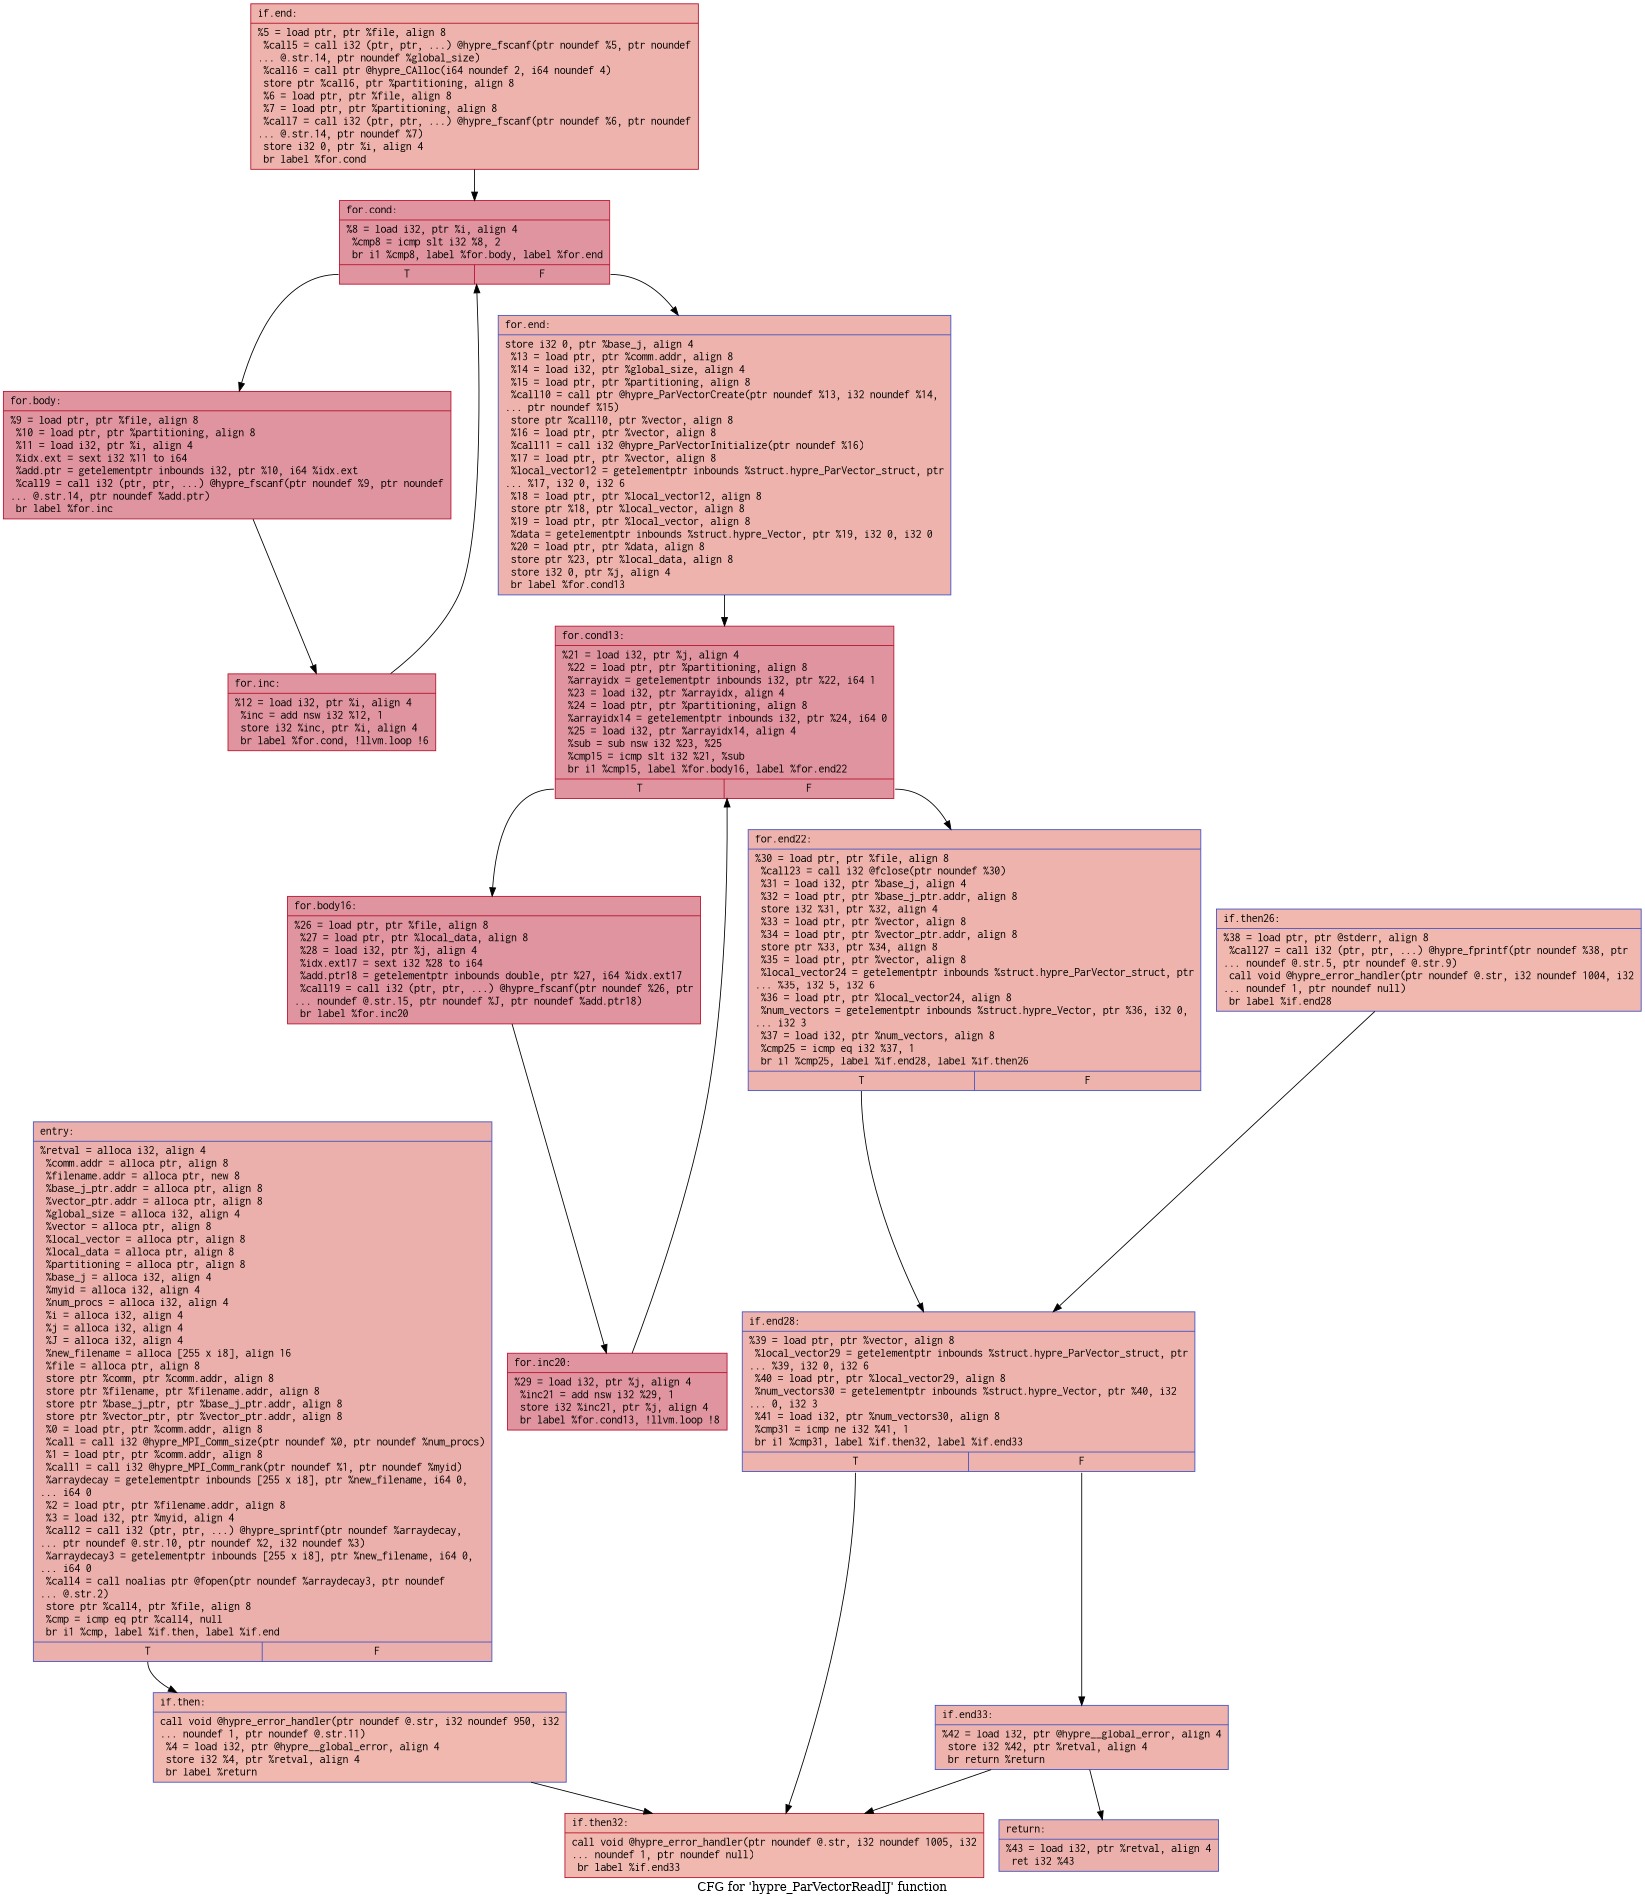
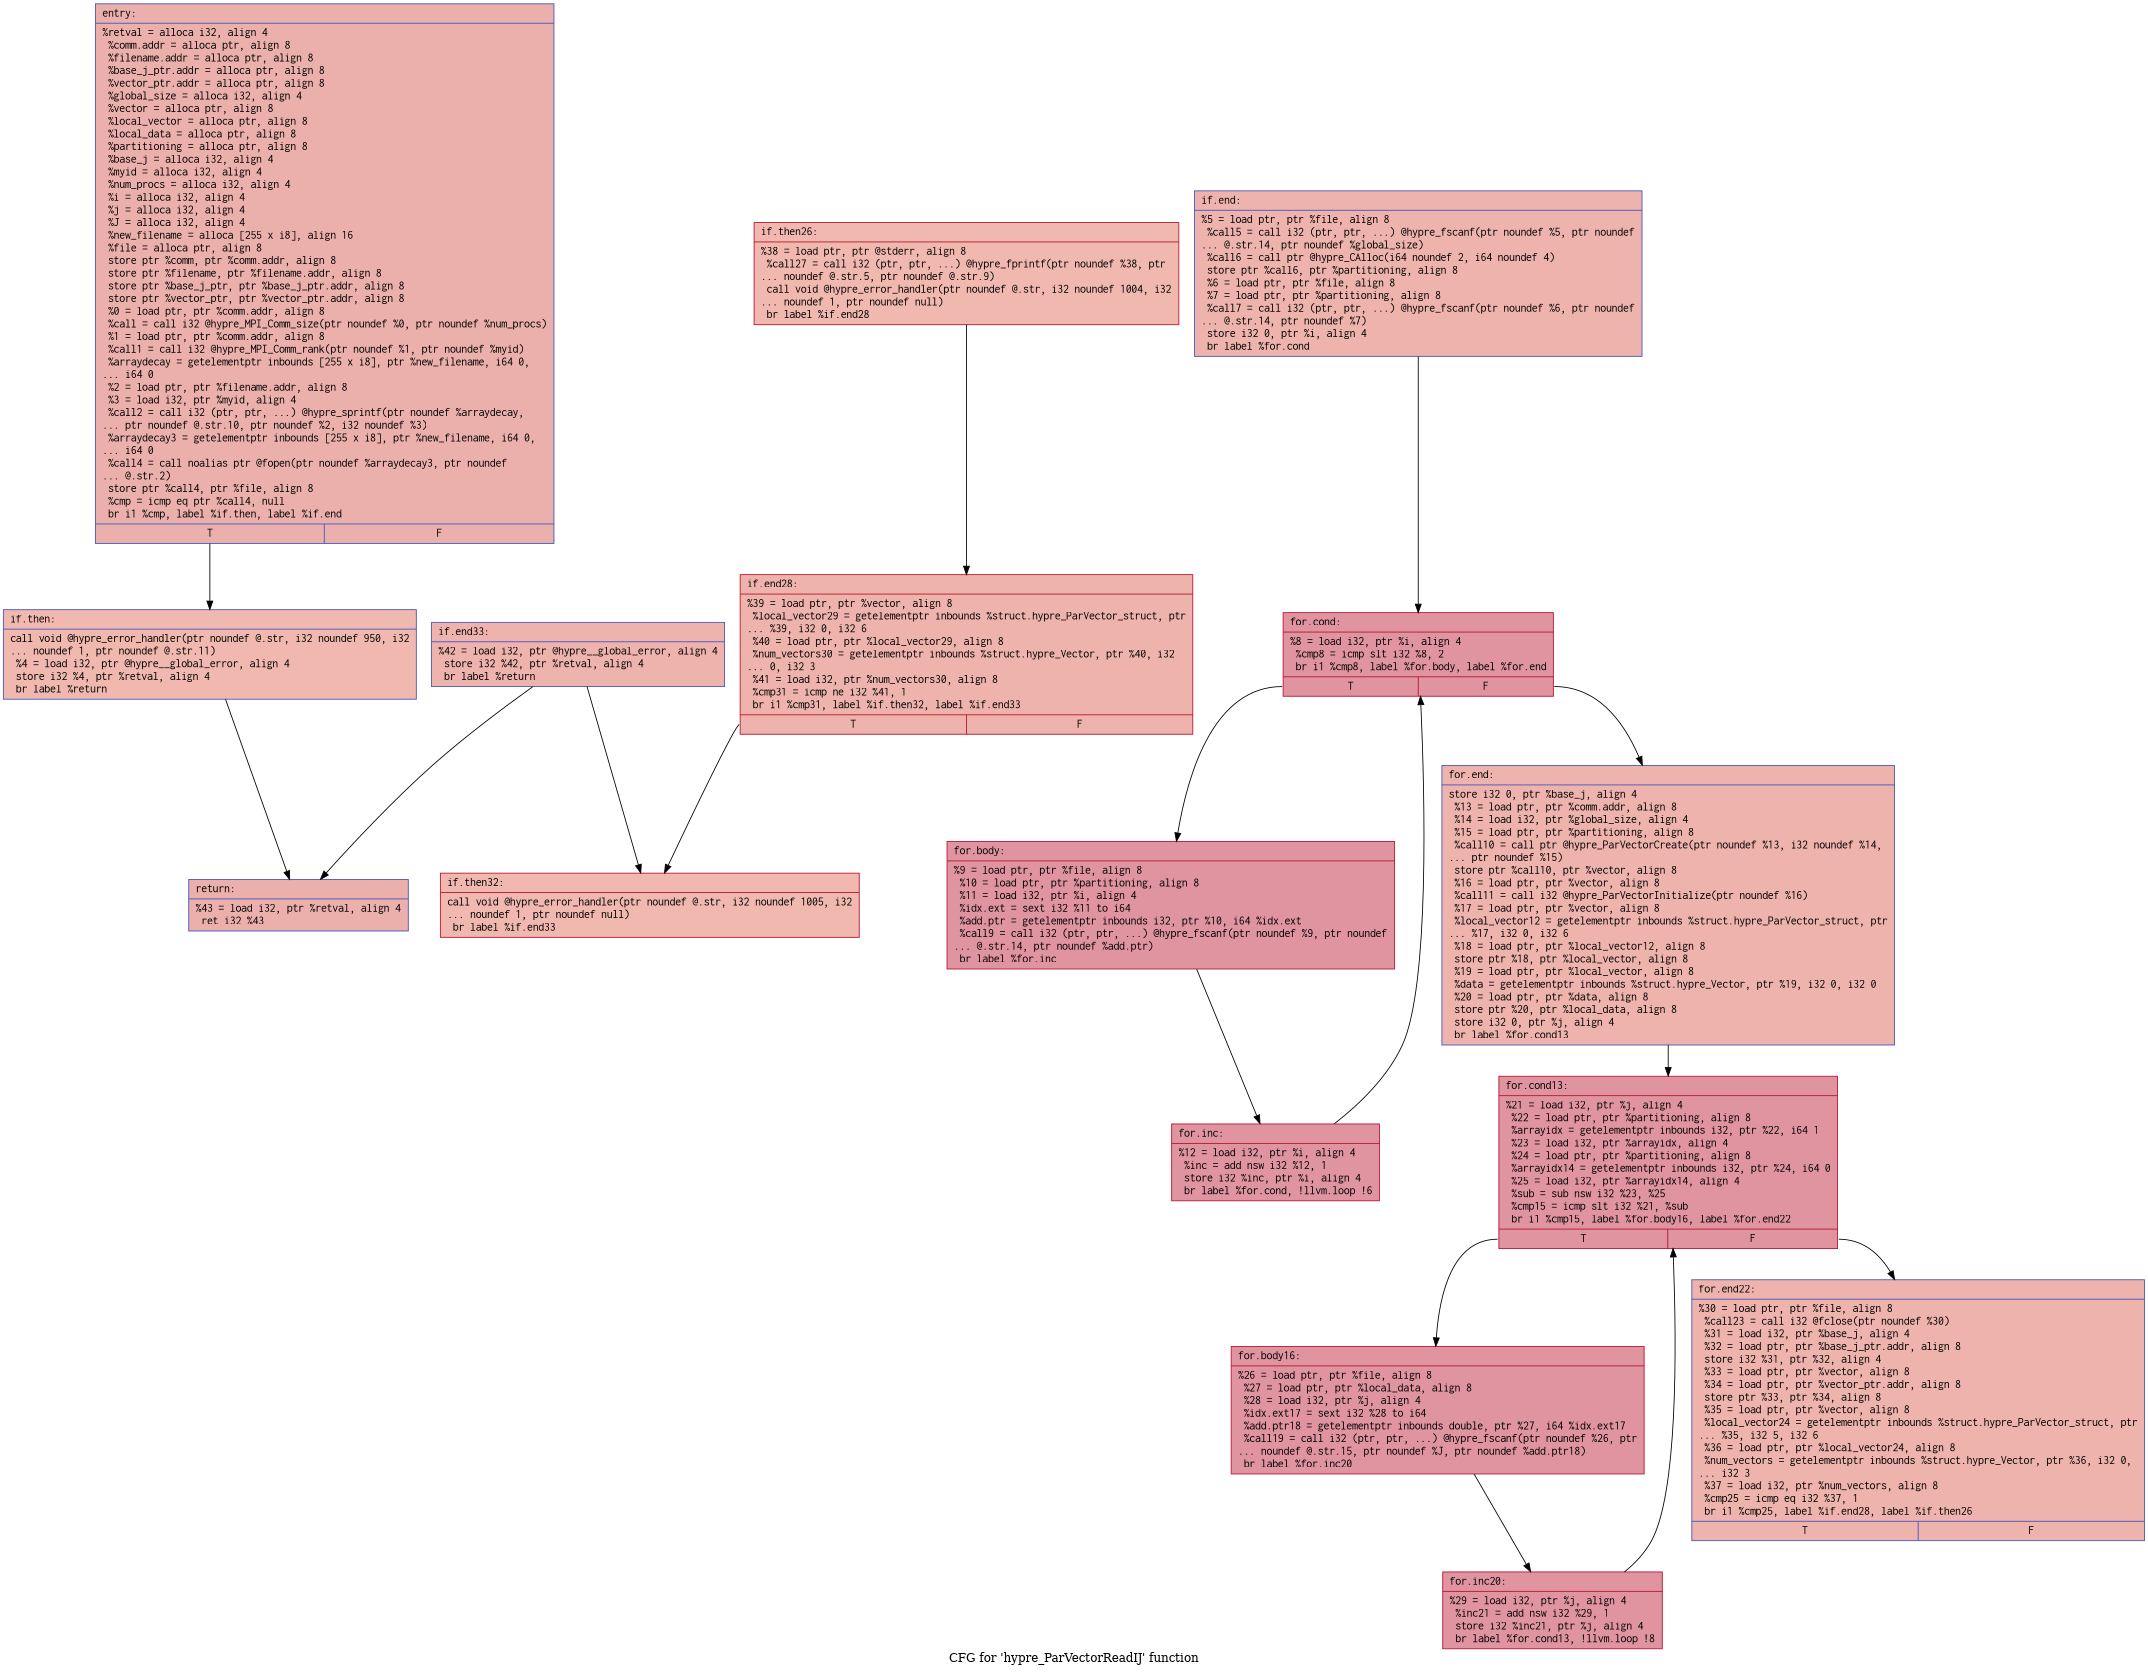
node "if.end:": color #b70d28ff -> #3d50c3ff
node "for.end:": text "store ptr %23, ptr %local_data, align 8" -> "store ptr %20, ptr %local_data, align 8"
node "if.then26:": color #3d50c3ff -> #b70d28ff
node "entry:": text "%filename.addr = alloca ptr, new 8" -> "%filename.addr = alloca ptr, align 8"
edge "for.end22:" -> "if.end28:": removed
node "if.end28:": color #3d50c3ff -> #b70d28ff
edge "if.end28:" -> "if.end33:": removed
node "if.end33:": text "br return %return" -> "br label %return"
edge "if.then:" -> "if.then32:": now "if.then:" -> "return:"
